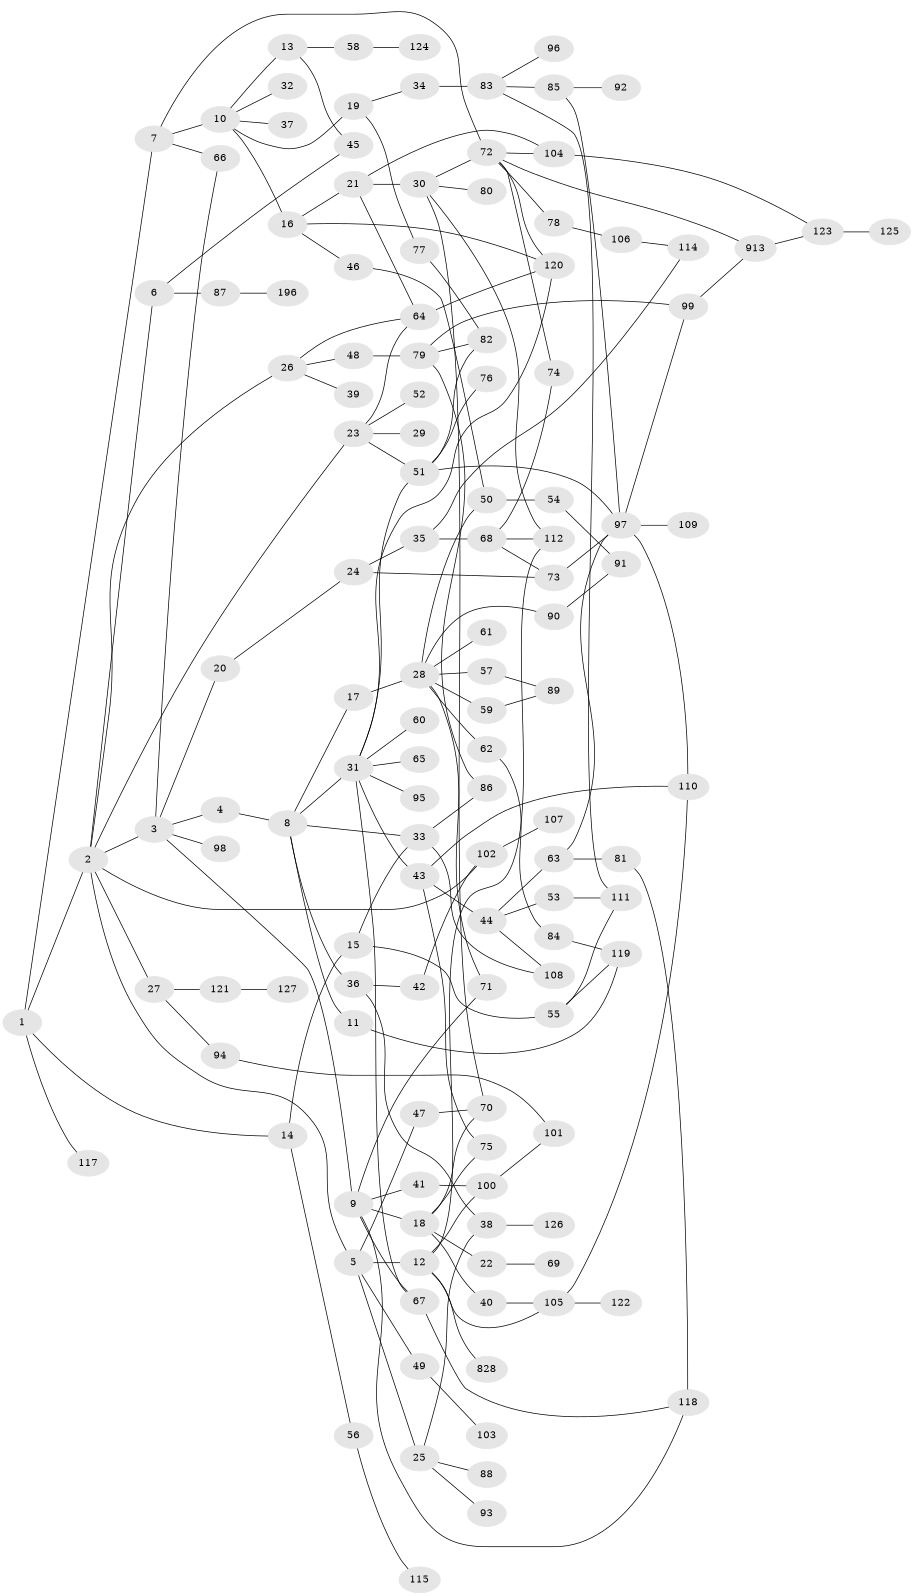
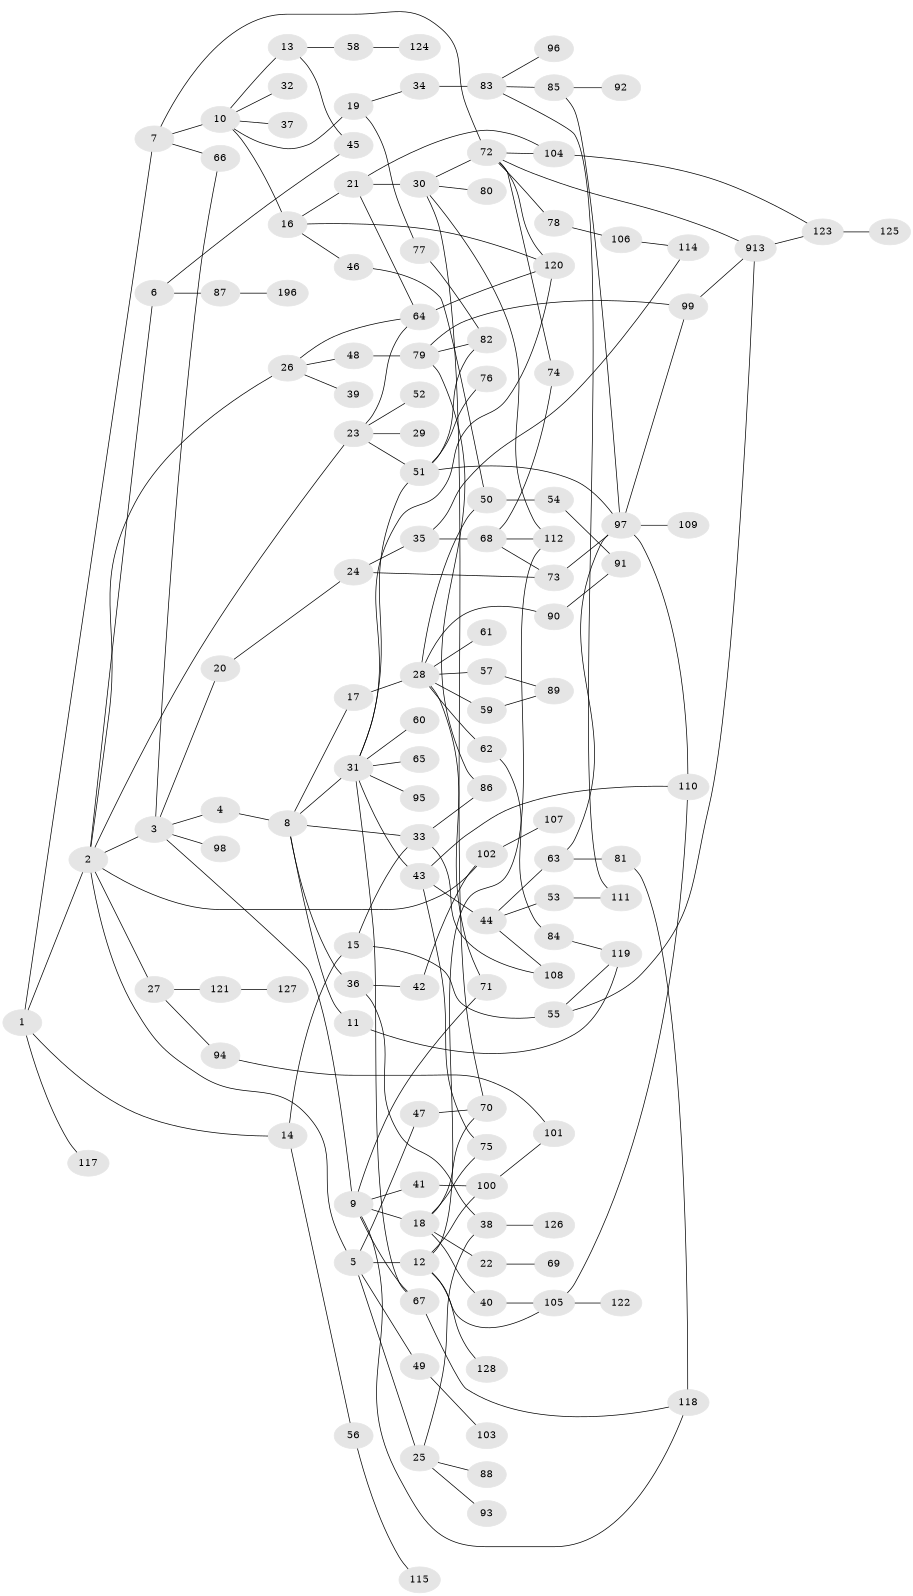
edge "111" -- "55": now "913" -- "55"
node "828": label "828" -> "128"
